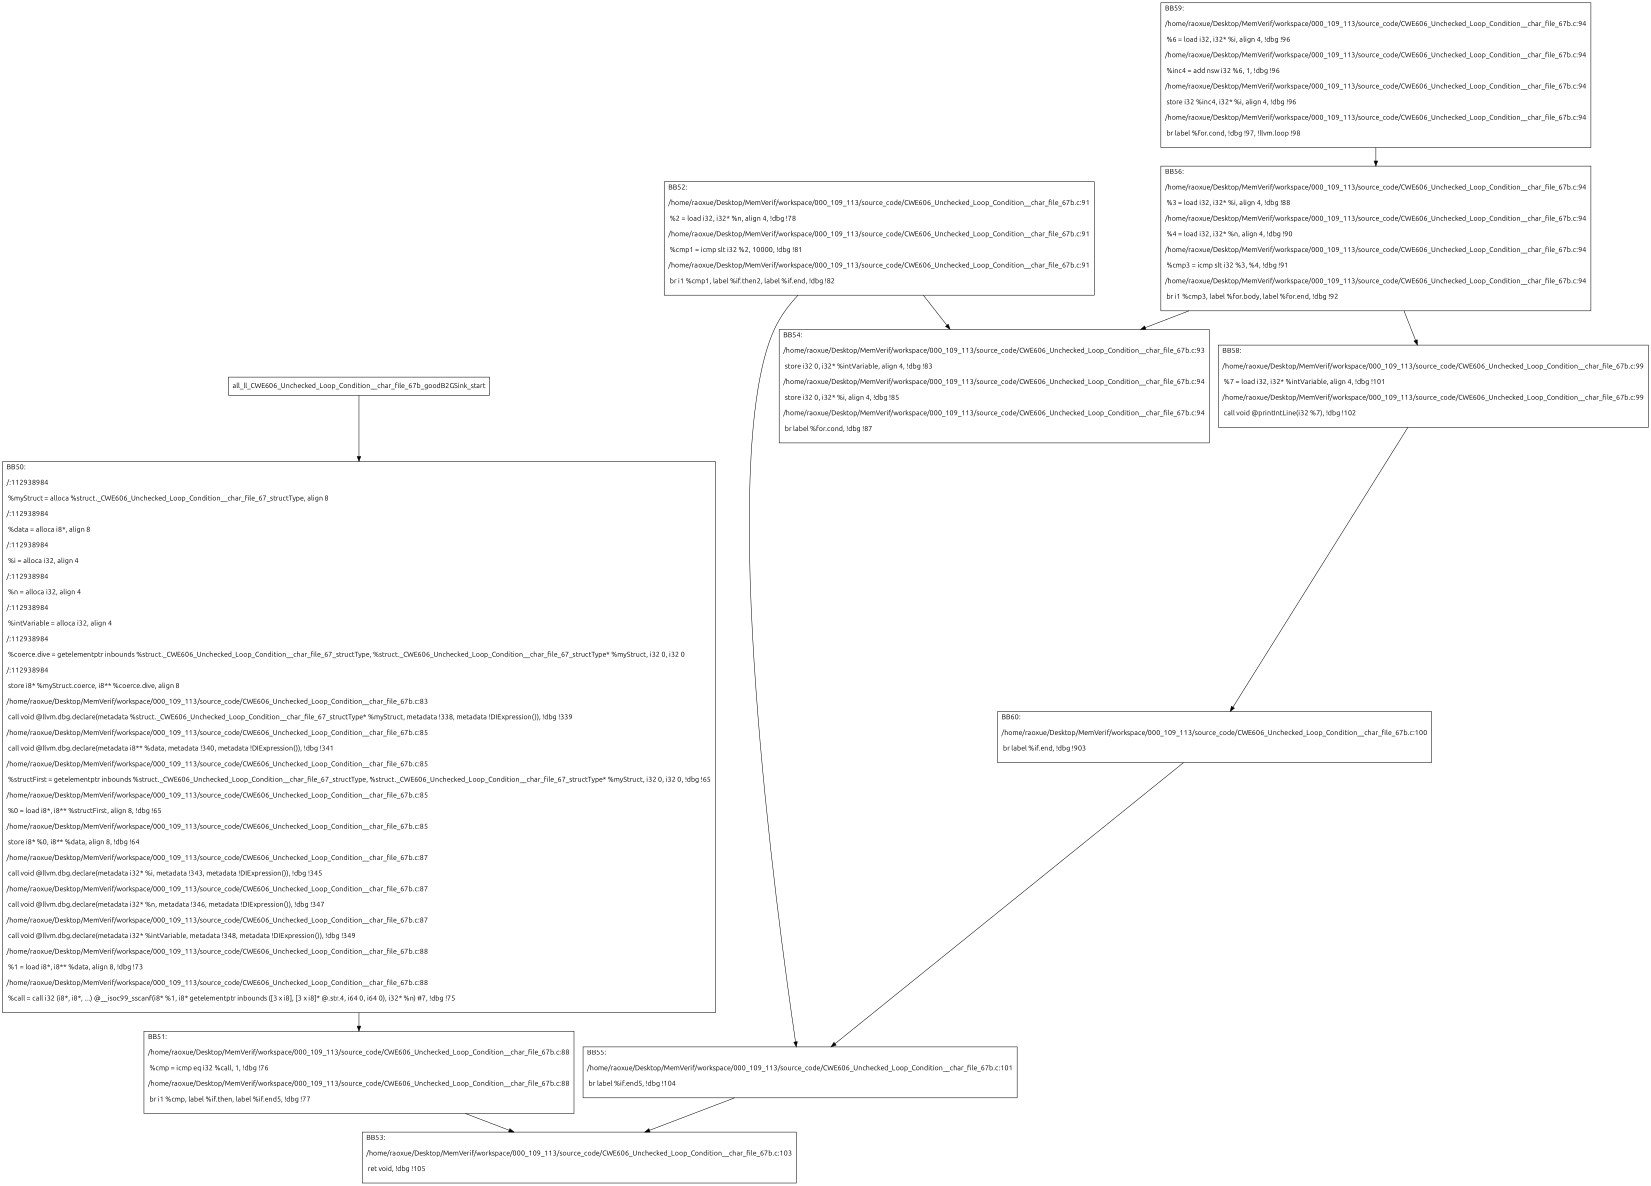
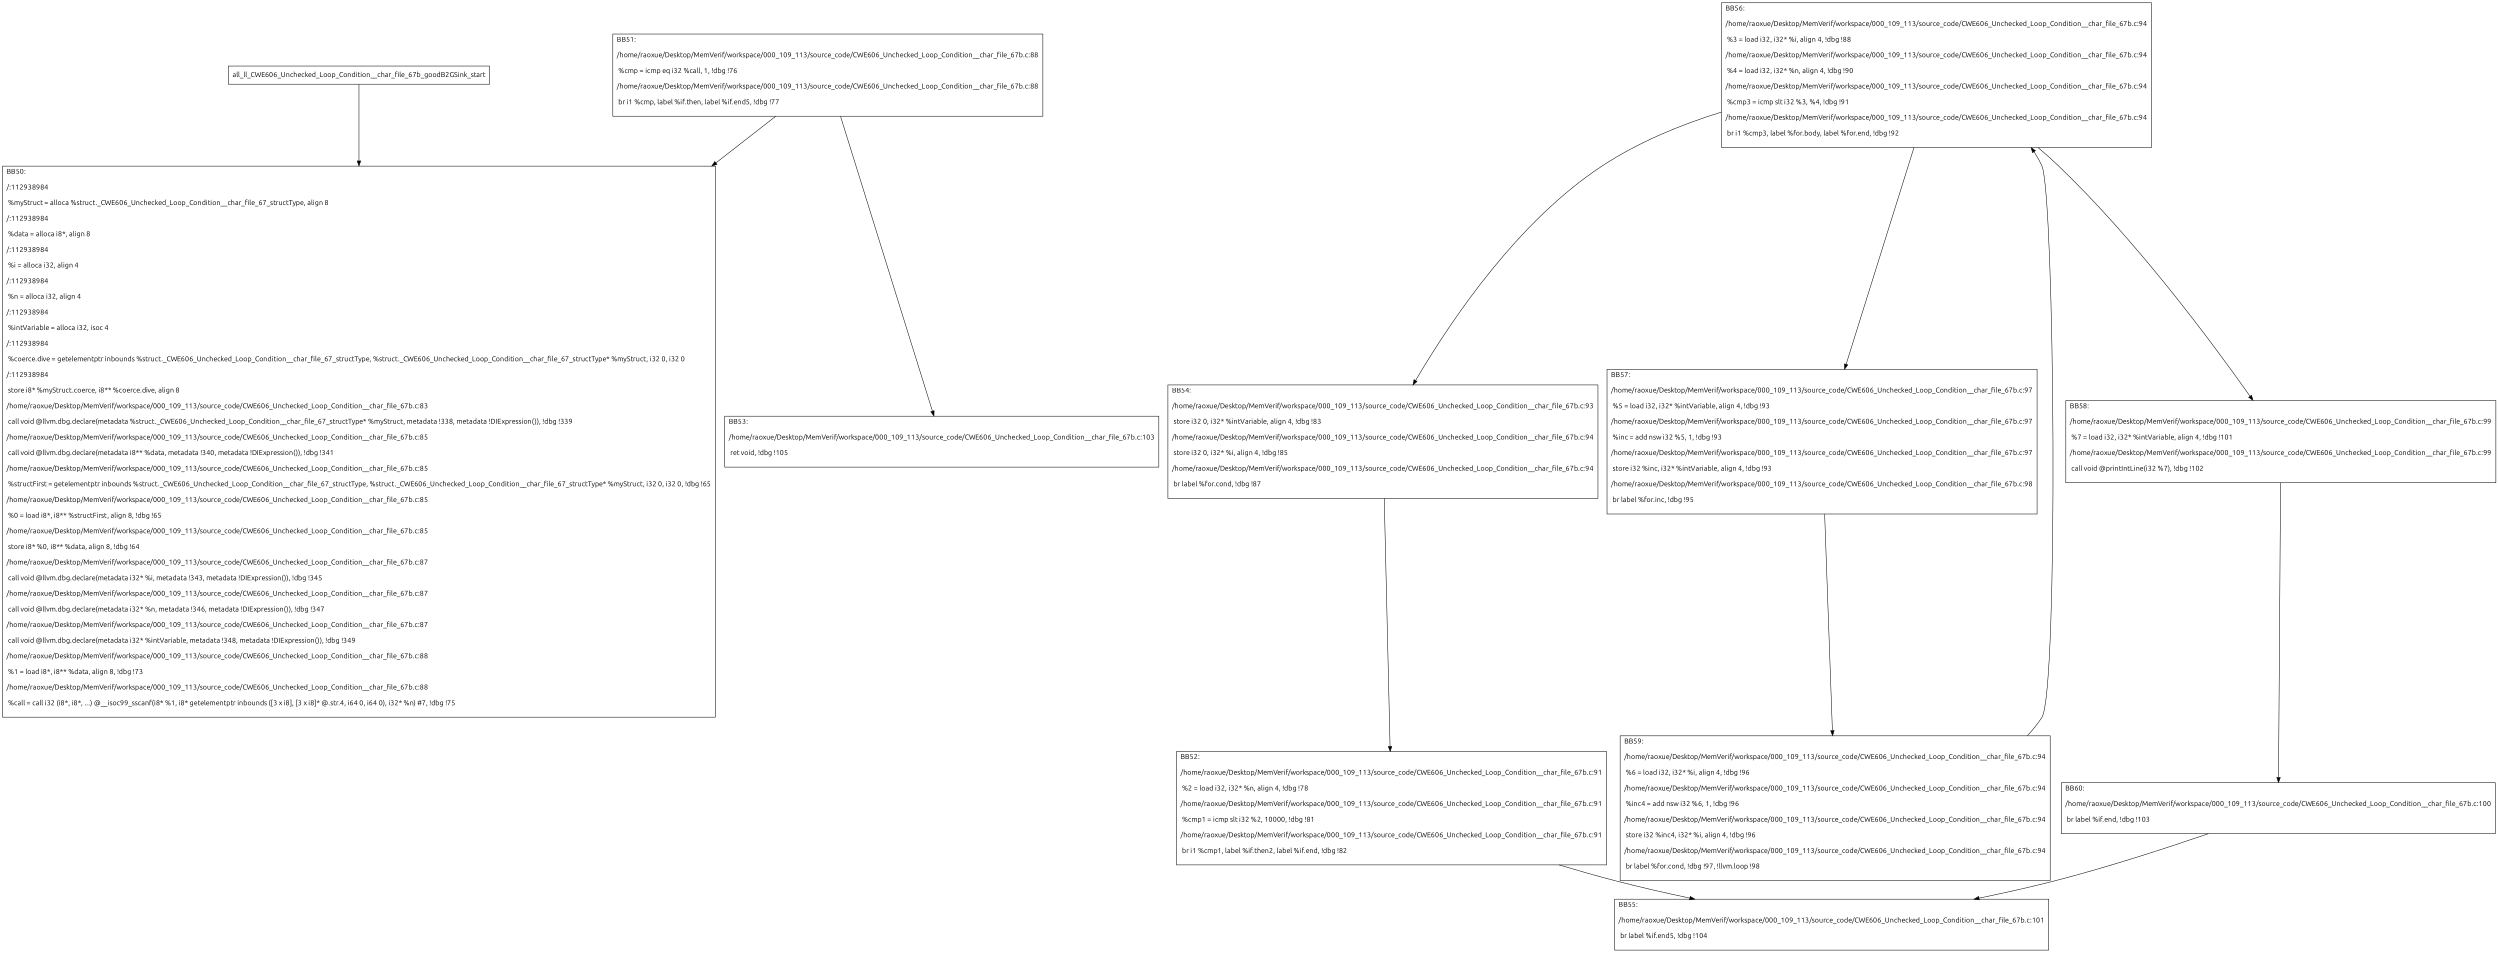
edge "BB52:" -> "BB54:": reversed
node "BB57:": added
node "BB50:": text "%intVariable = alloca i32, align 4" -> "%intVariable = alloca i32, isoc 4"
node "BB60:": text "br label %if.end, !dbg !903" -> "br label %if.end, !dbg !103"
edge "BB50:" -> "BB51:": reversed
edge "BB55:" -> "BB53:": removed
